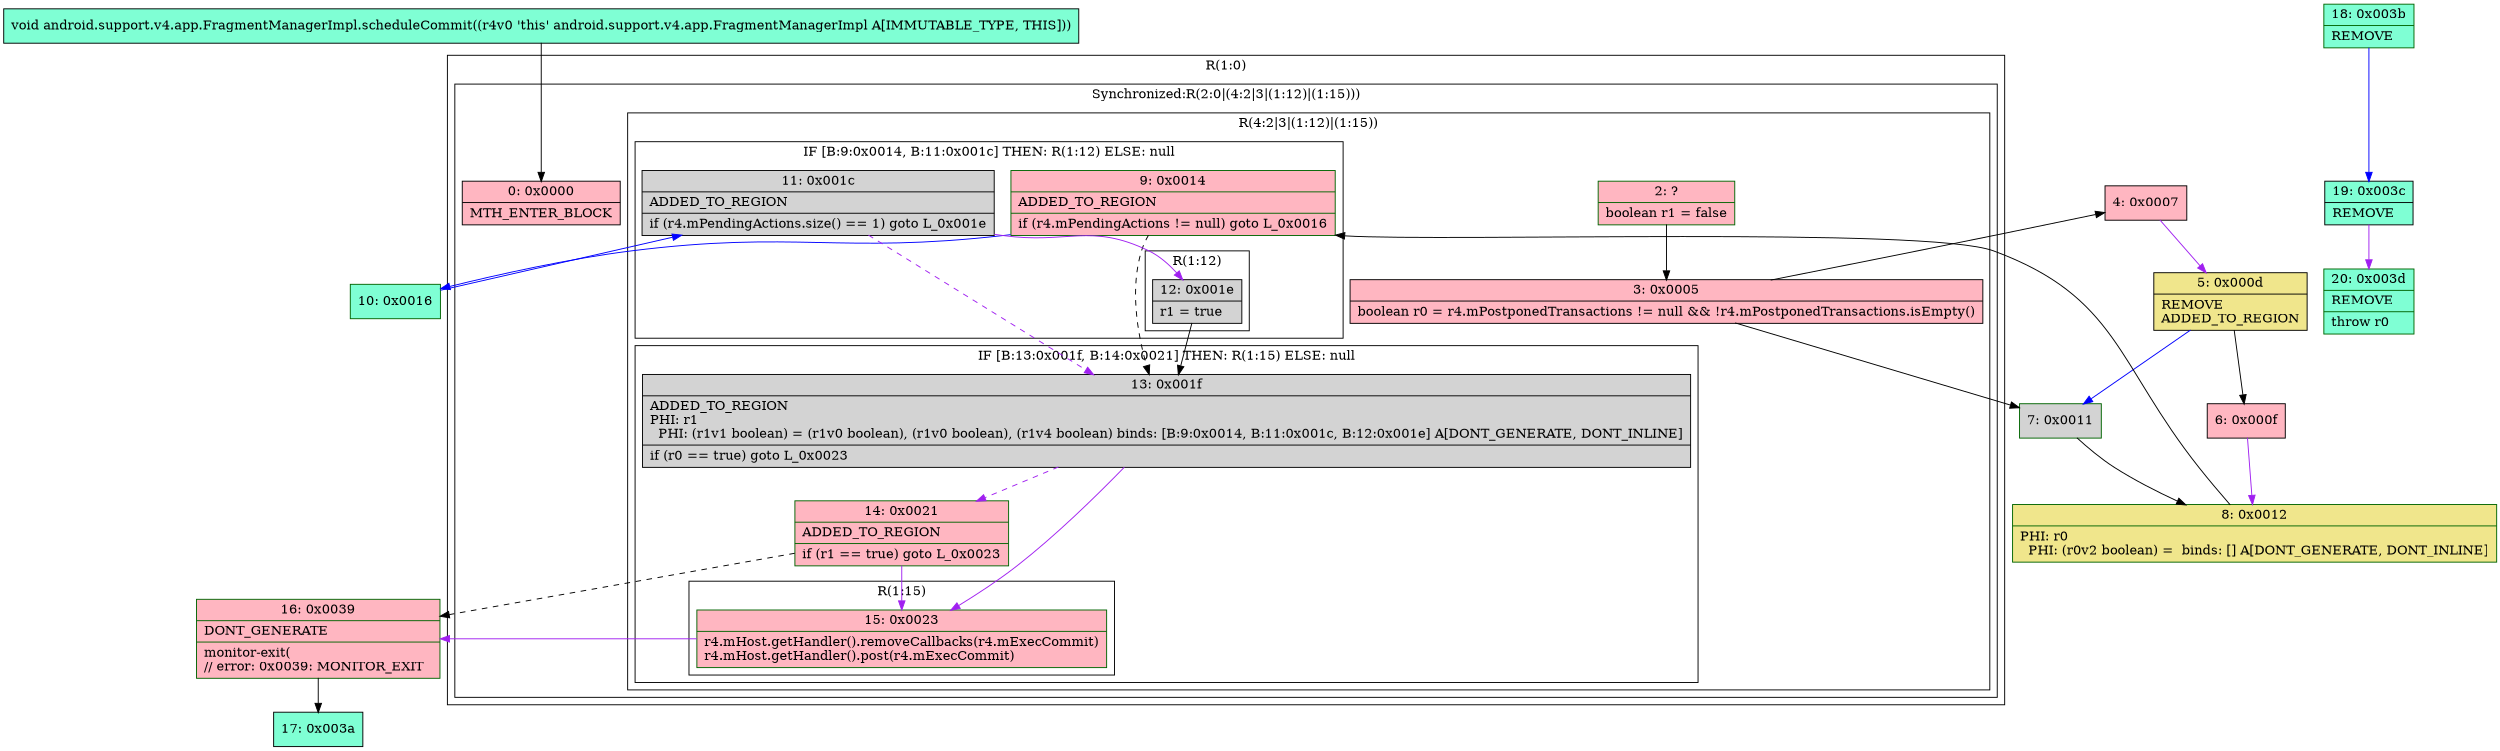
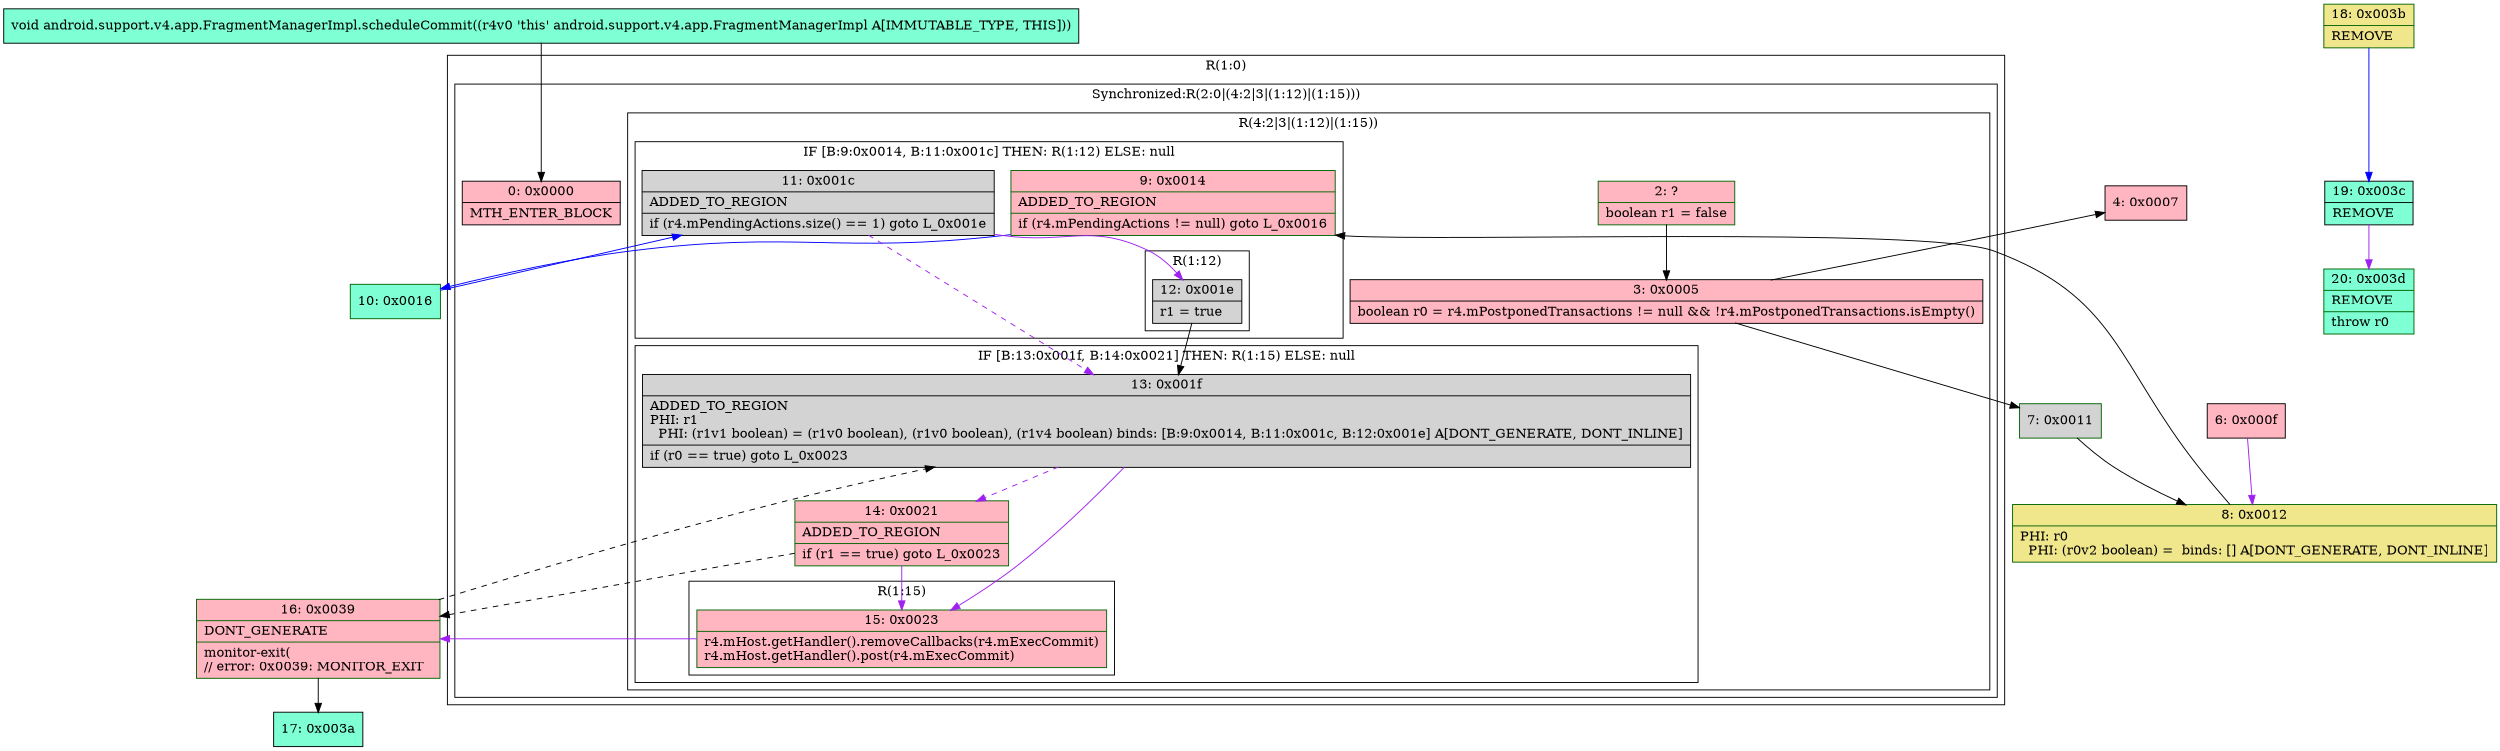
node "18: 0x003b": fillcolor aquamarine -> khaki
edge "9: 0x0014" -> "13: 0x001f": now "16: 0x0039" -> "13: 0x001f"
node "5: 0x000d": removed
